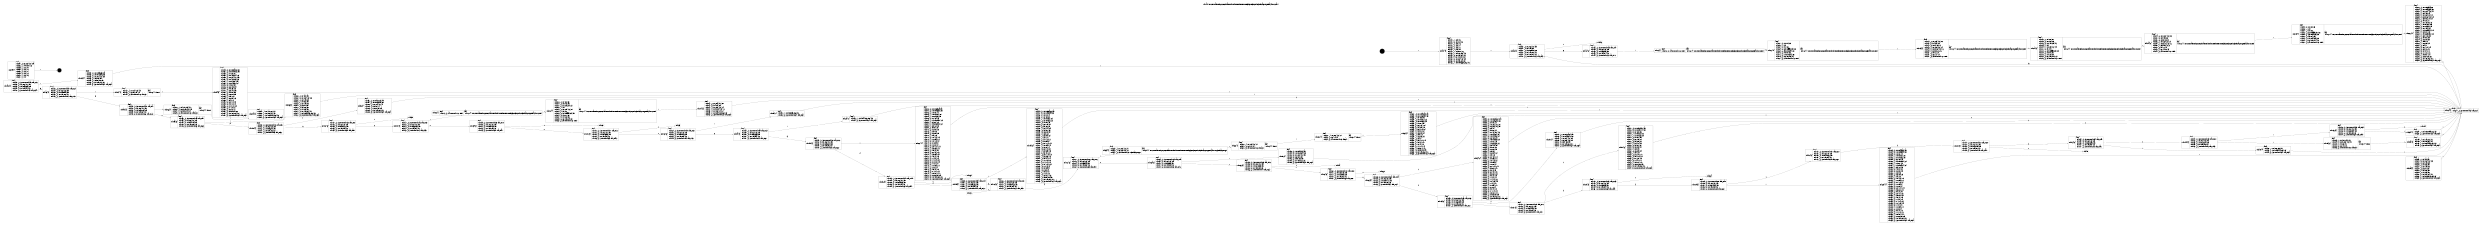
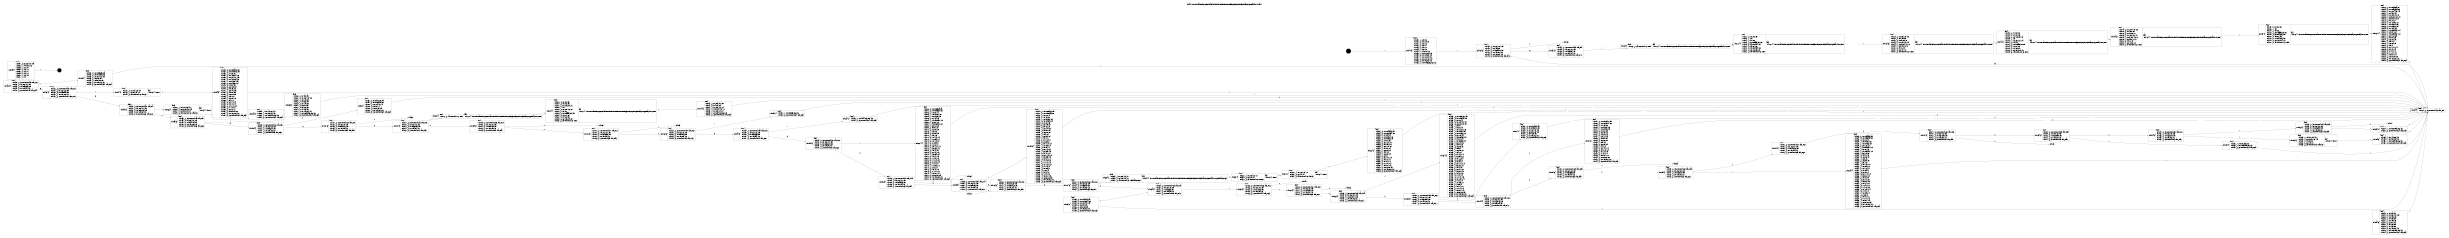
edge "0x401c3a [25]" -> "0x401eb8 [27]": reversed
